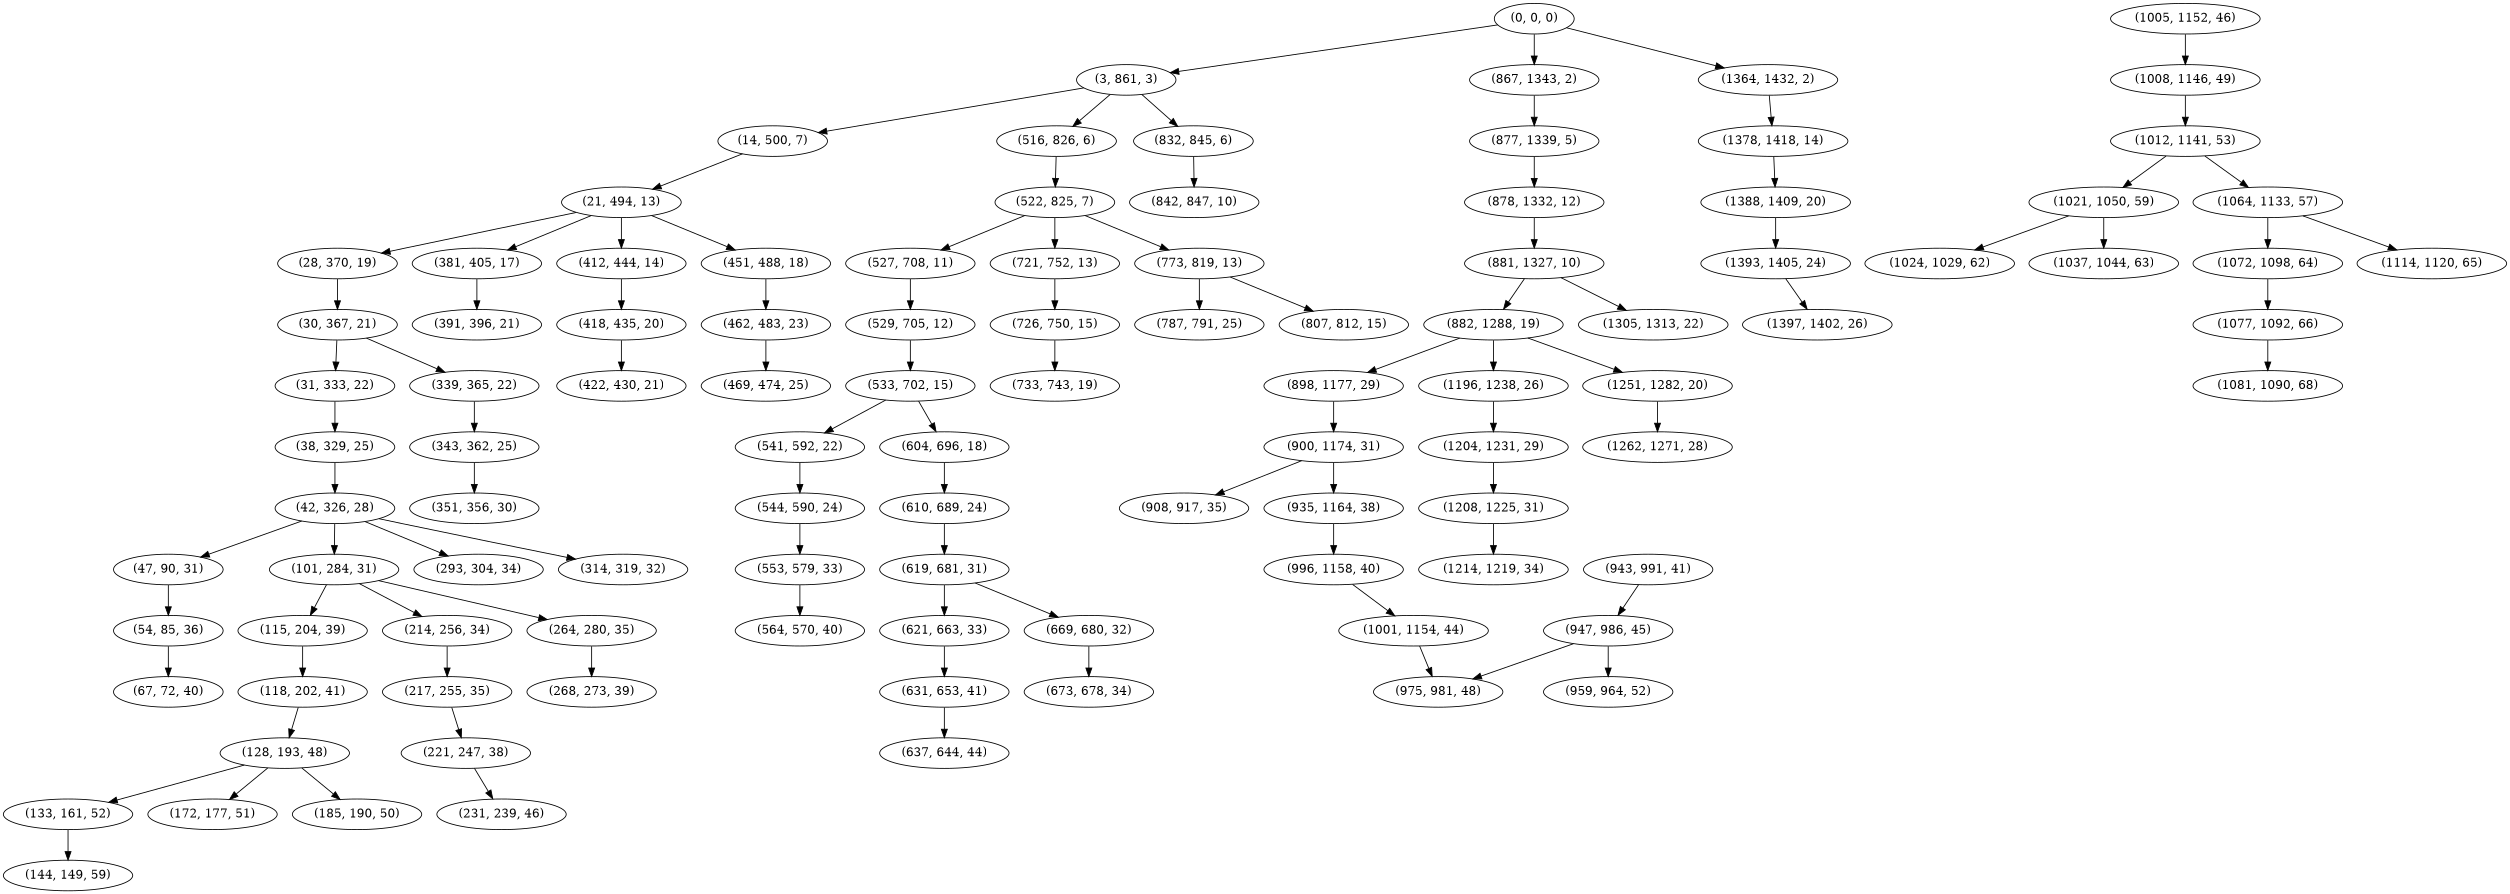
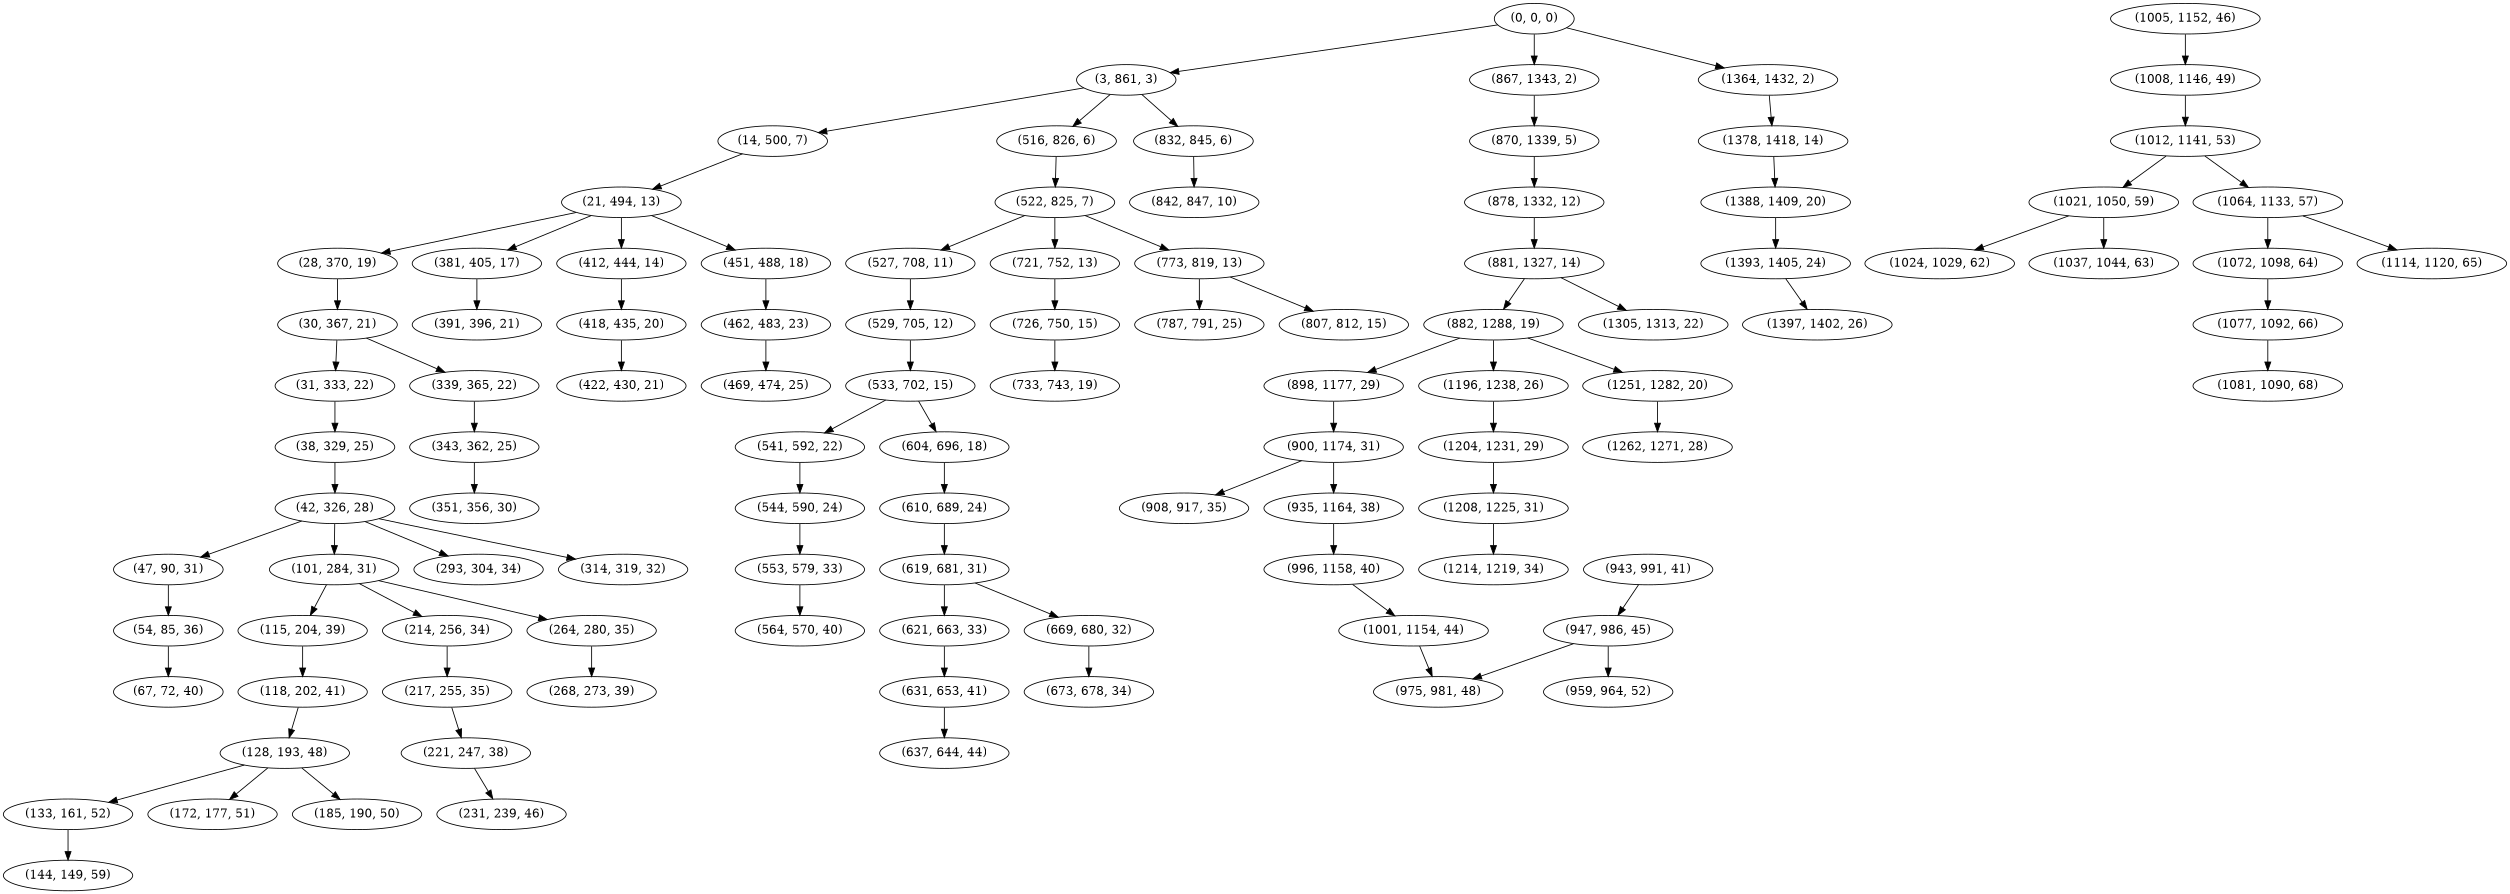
node "(877, 1339, 5)": label "(877, 1339, 5)" -> "(870, 1339, 5)"
node "(881, 1327, 10)": label "(881, 1327, 10)" -> "(881, 1327, 14)"
